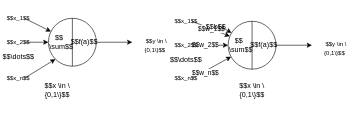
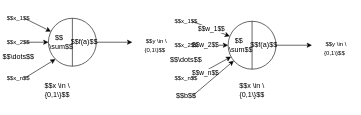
node "$$b$$": moved (216, 27) -> (186, 96)
